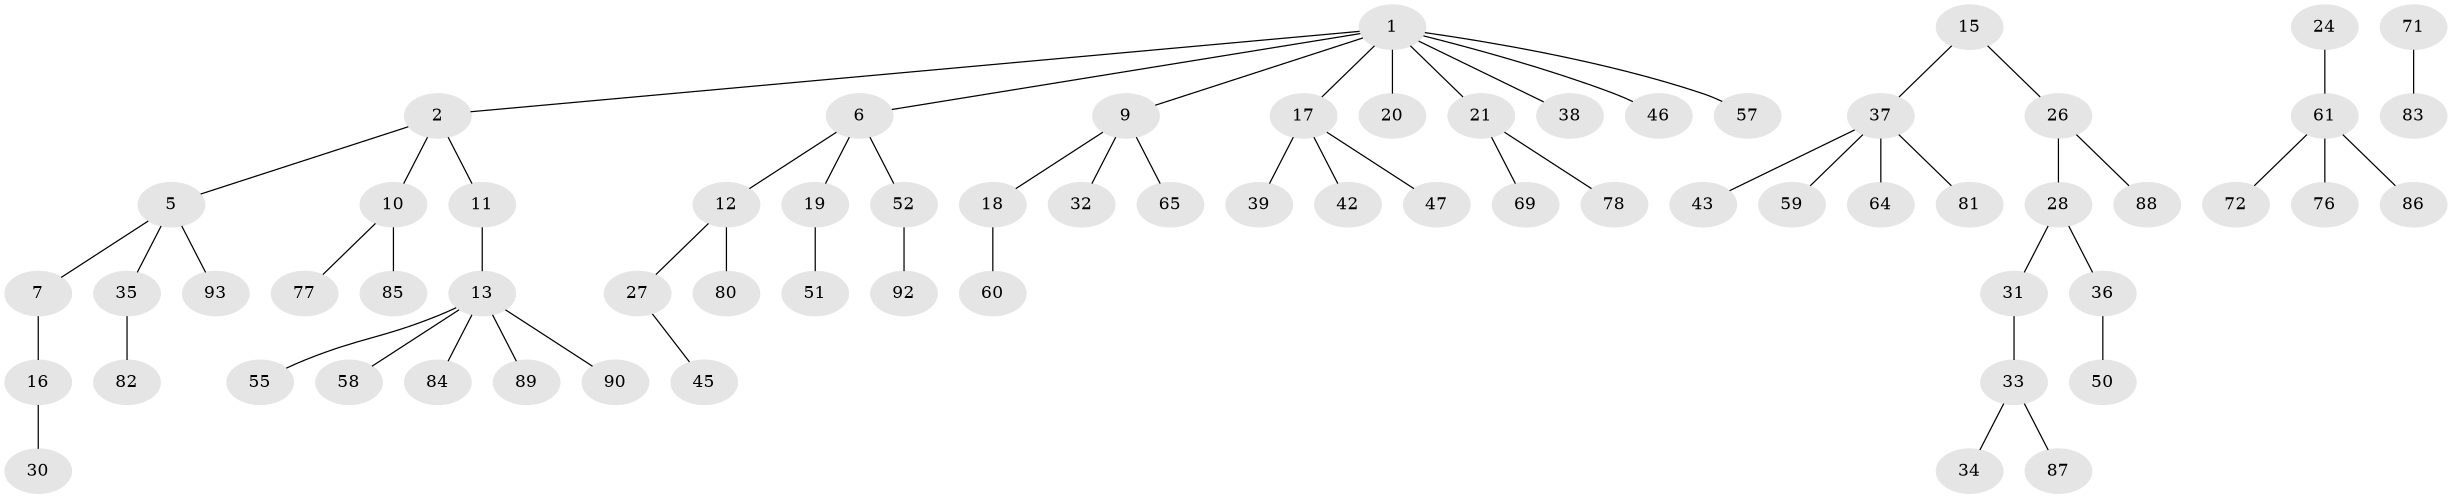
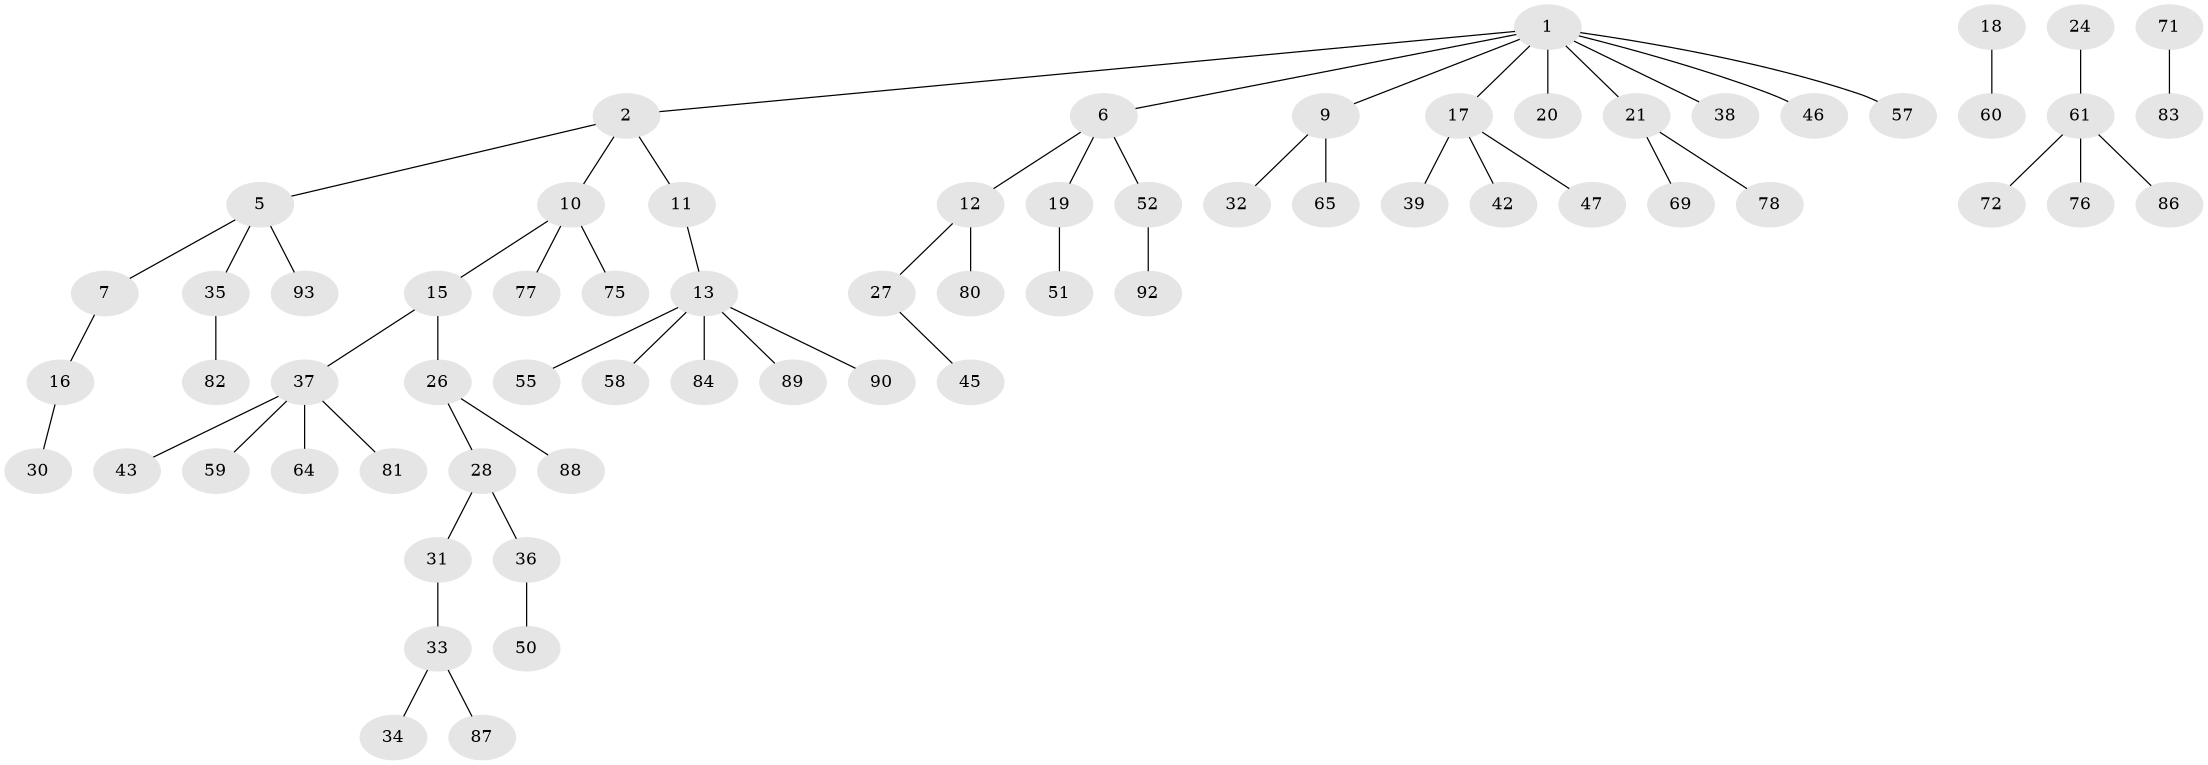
edge "9" -- "18": removed
edge "10" -- "15": added
node "85": label "85" -> "75"
